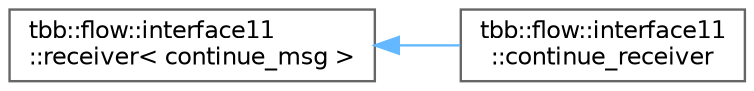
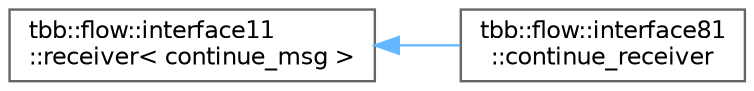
node "tbb::flow::interface11 ::continue_receiver": label "tbb::flow::interface11 ::continue_receiver" -> "tbb::flow::interface81 ::continue_receiver"
